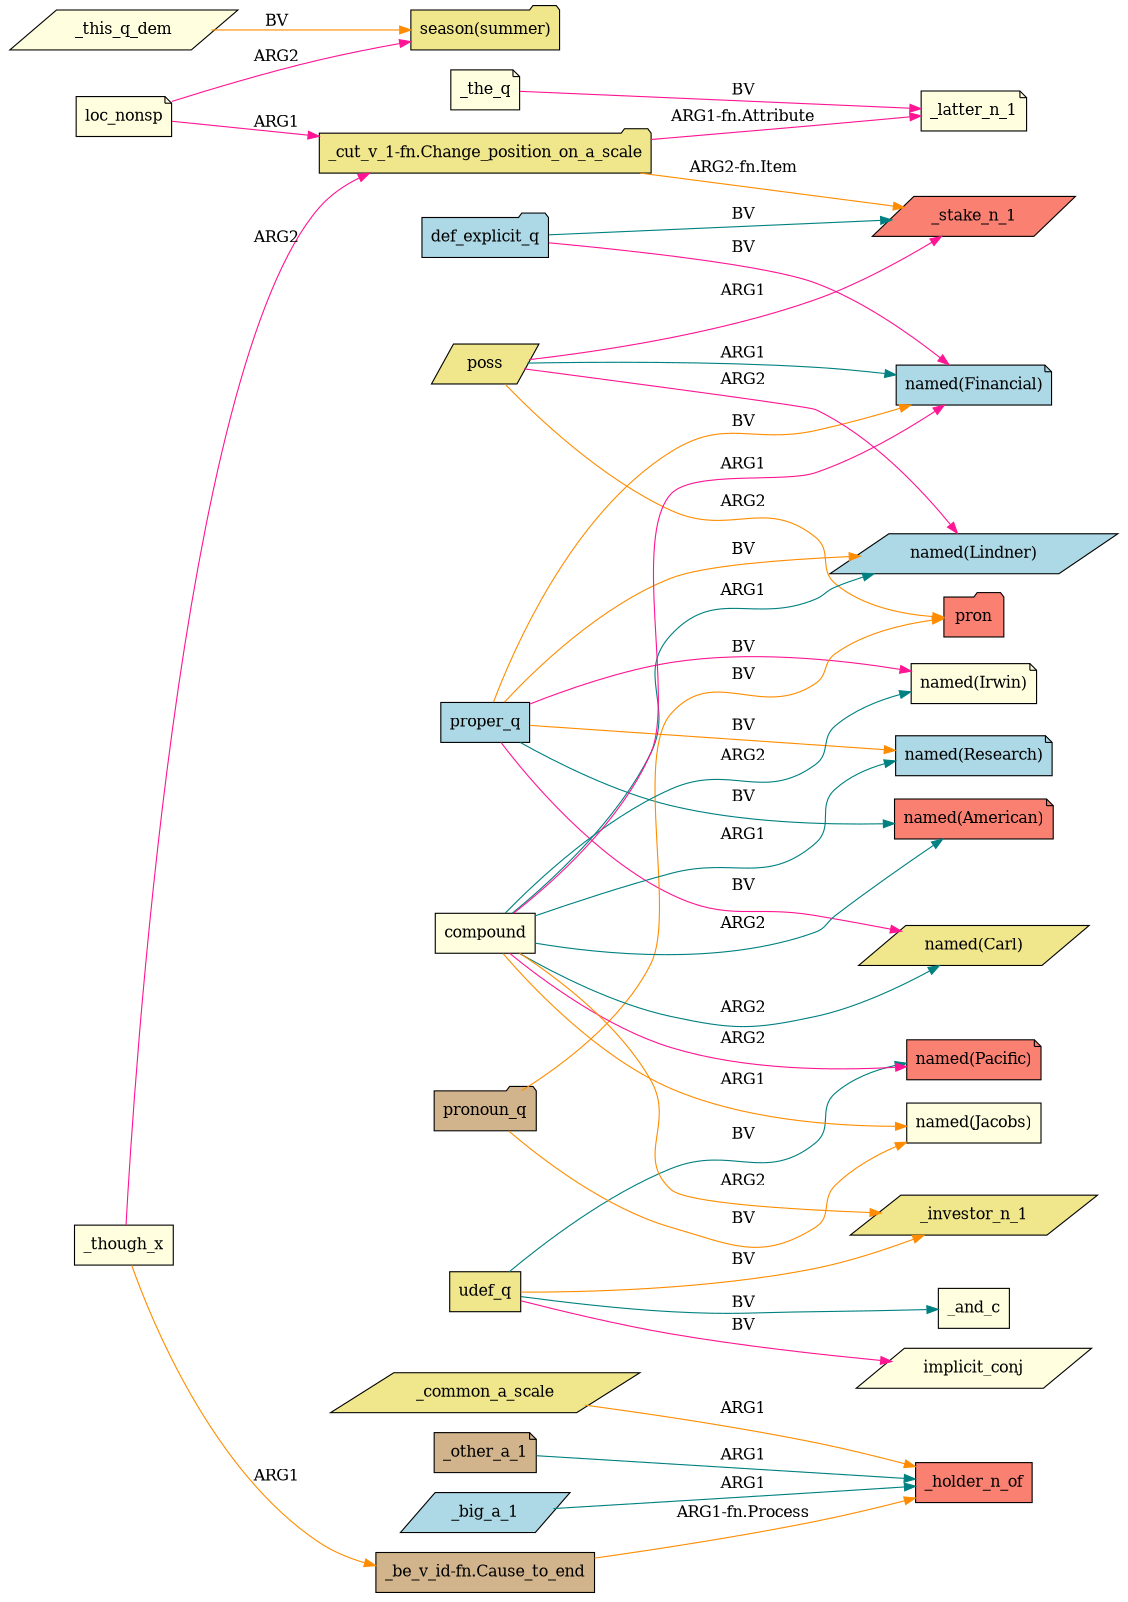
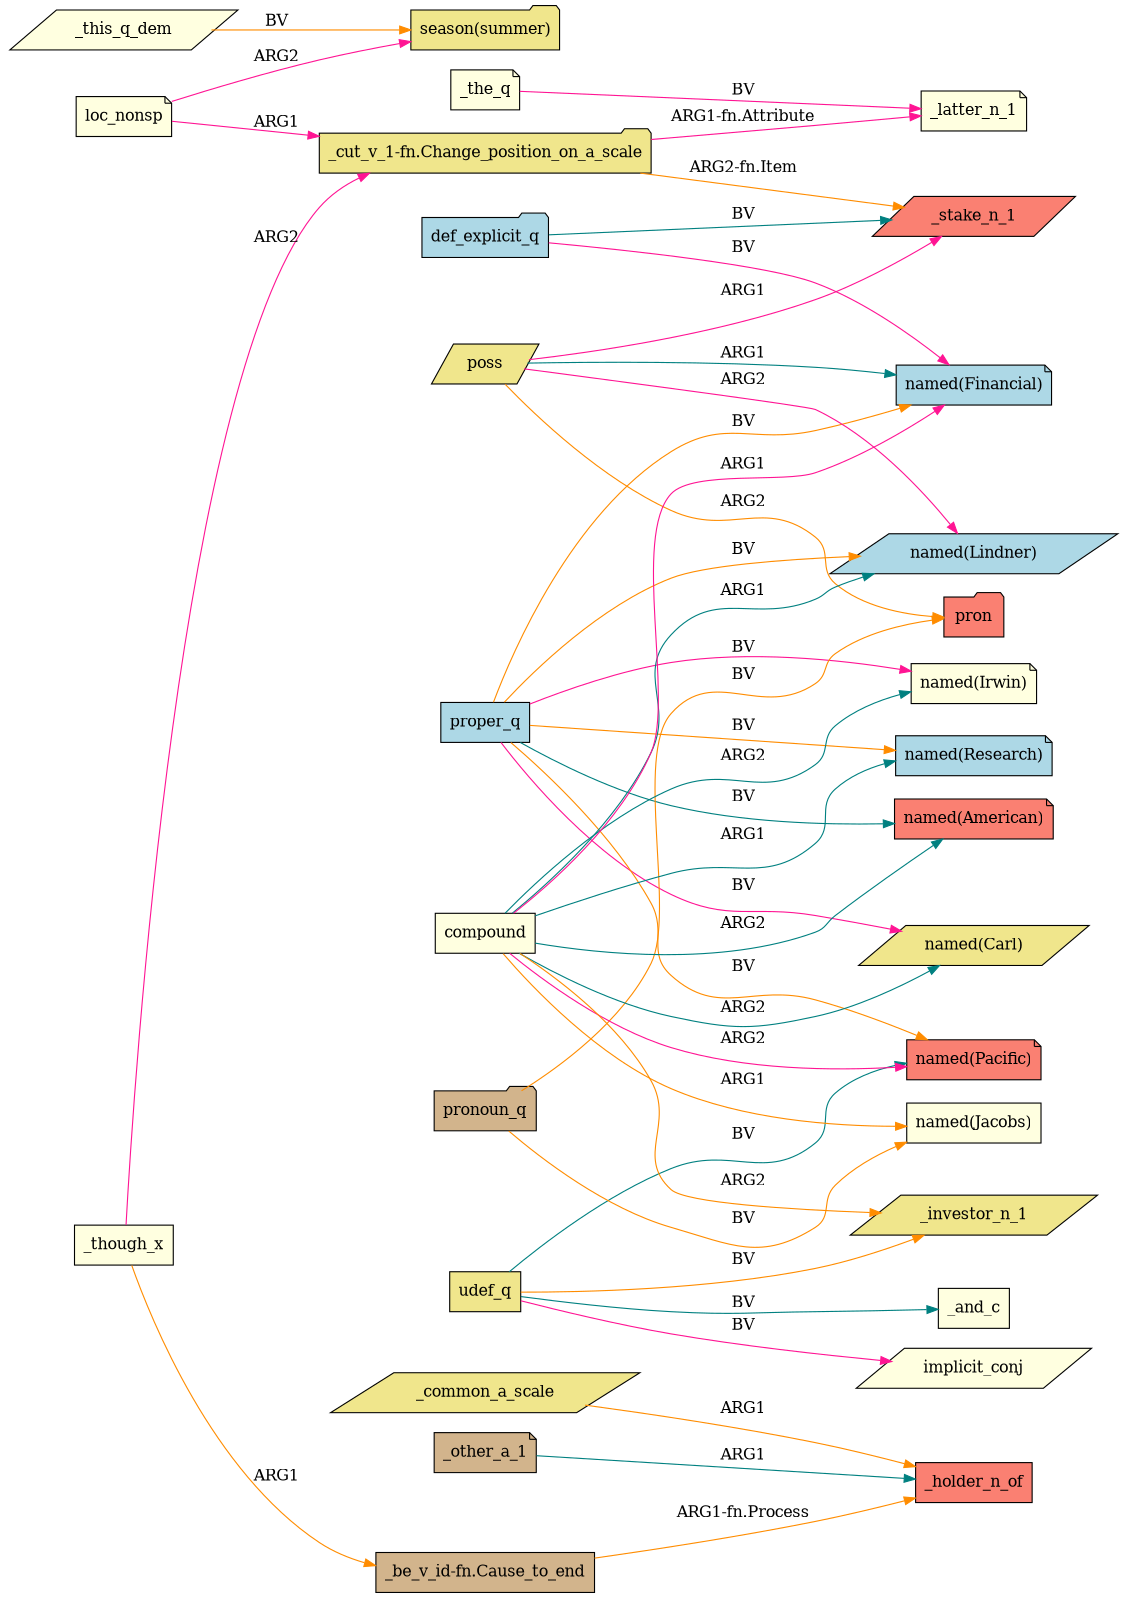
edge "proper_q" -> "named(Pacific)": added, label "BV"
node "_big_a_1": removed
